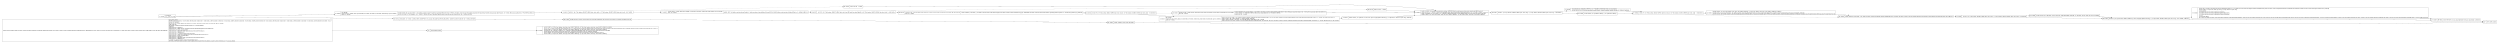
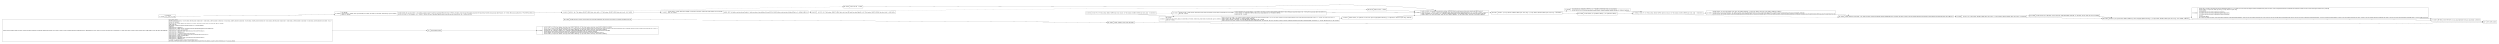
node "40: 0x001a": removed
node "58: 0x005a": removed
